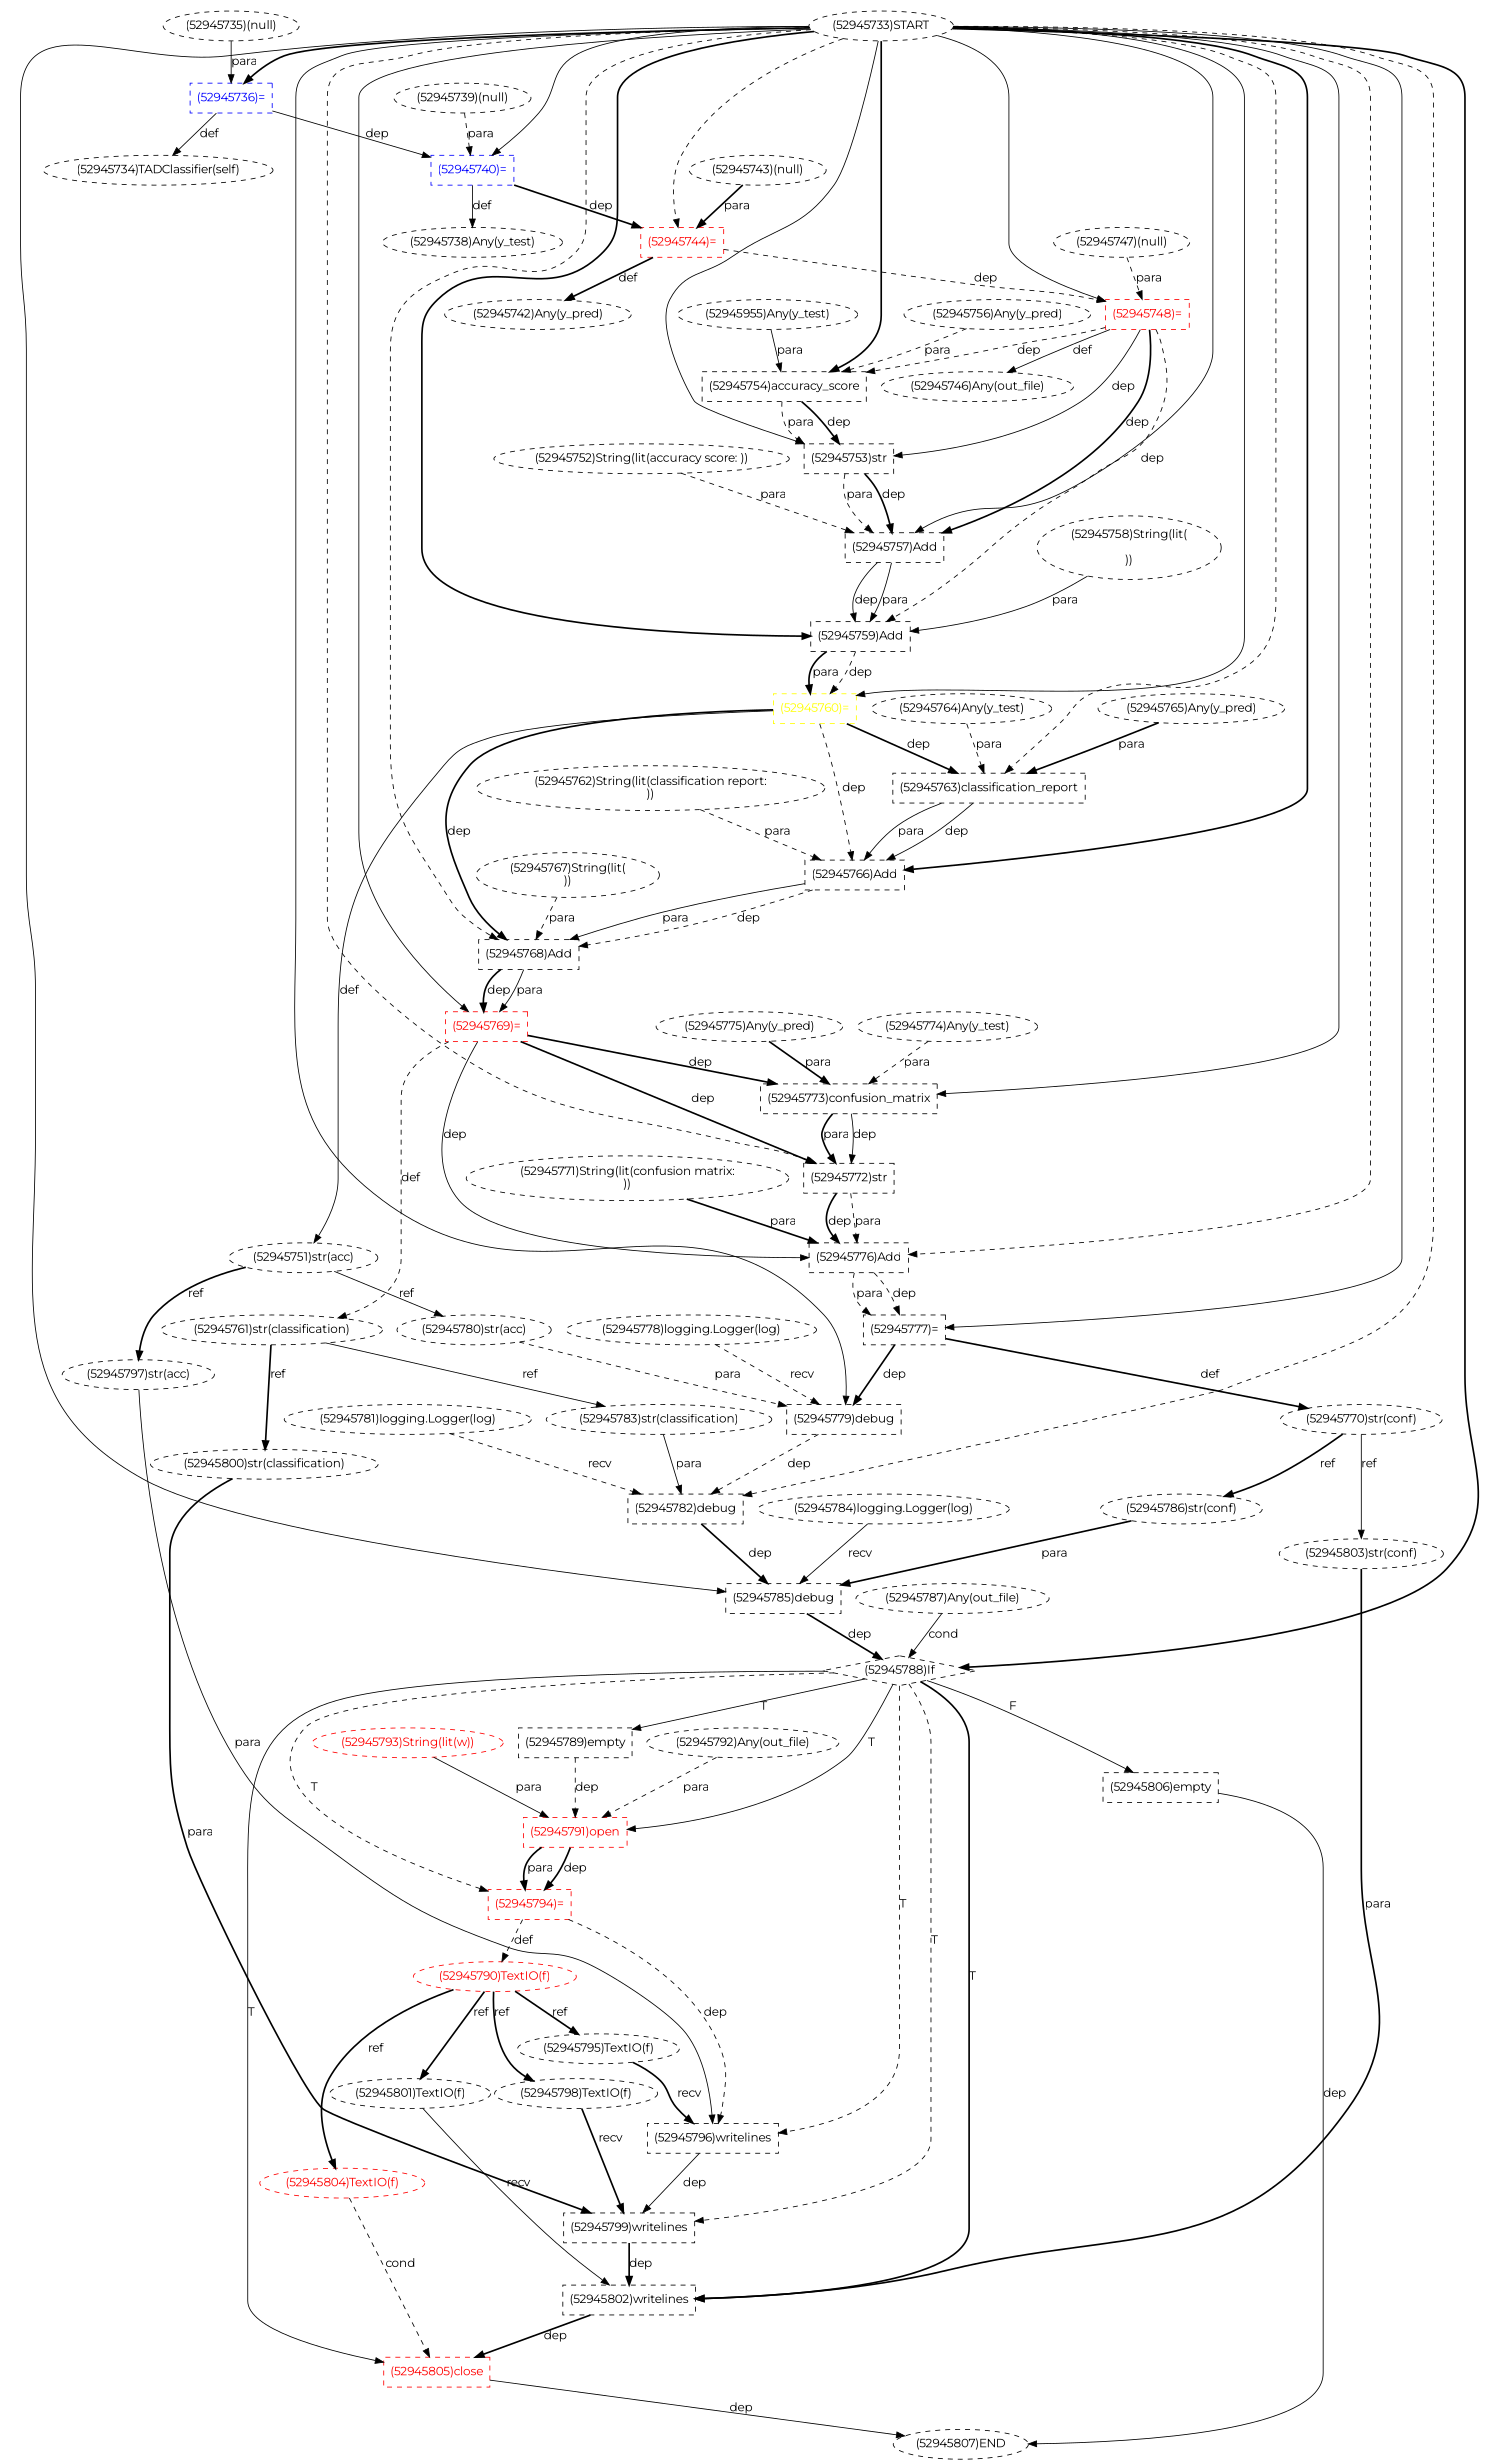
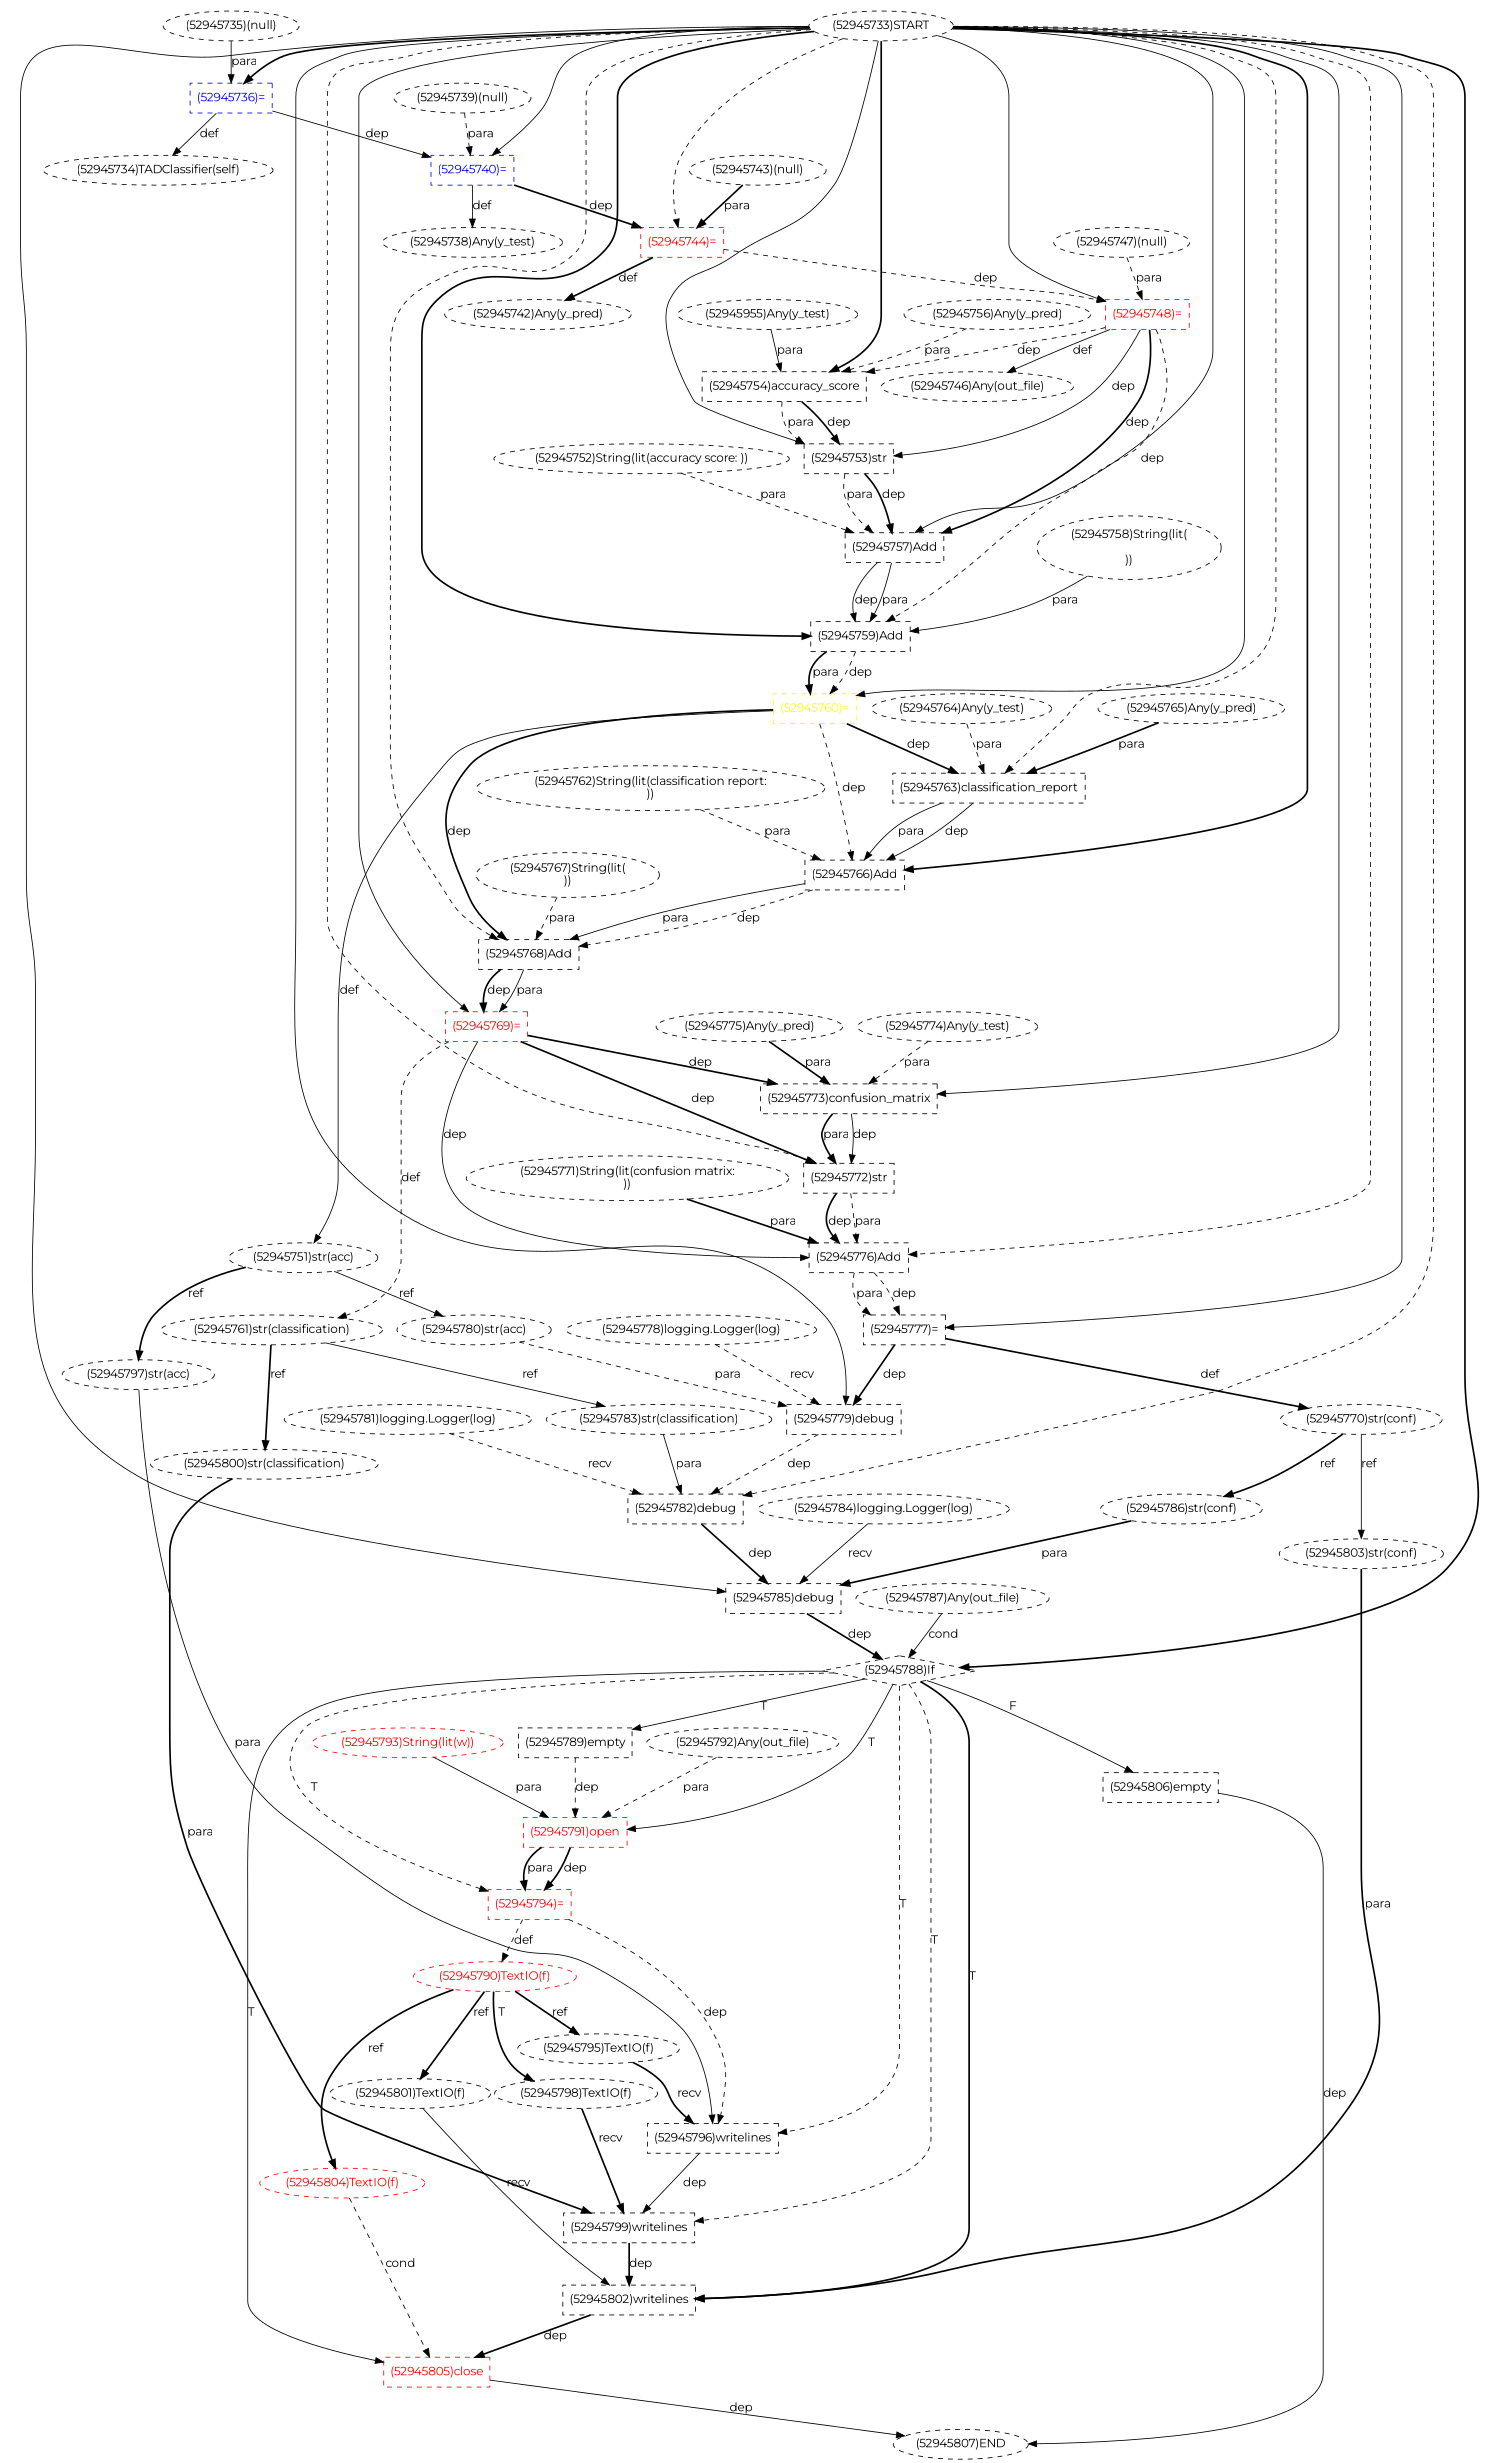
edge "(52945790)TextIO(f)" -> "(52945798)TextIO(f)": label "ref" -> "T"
